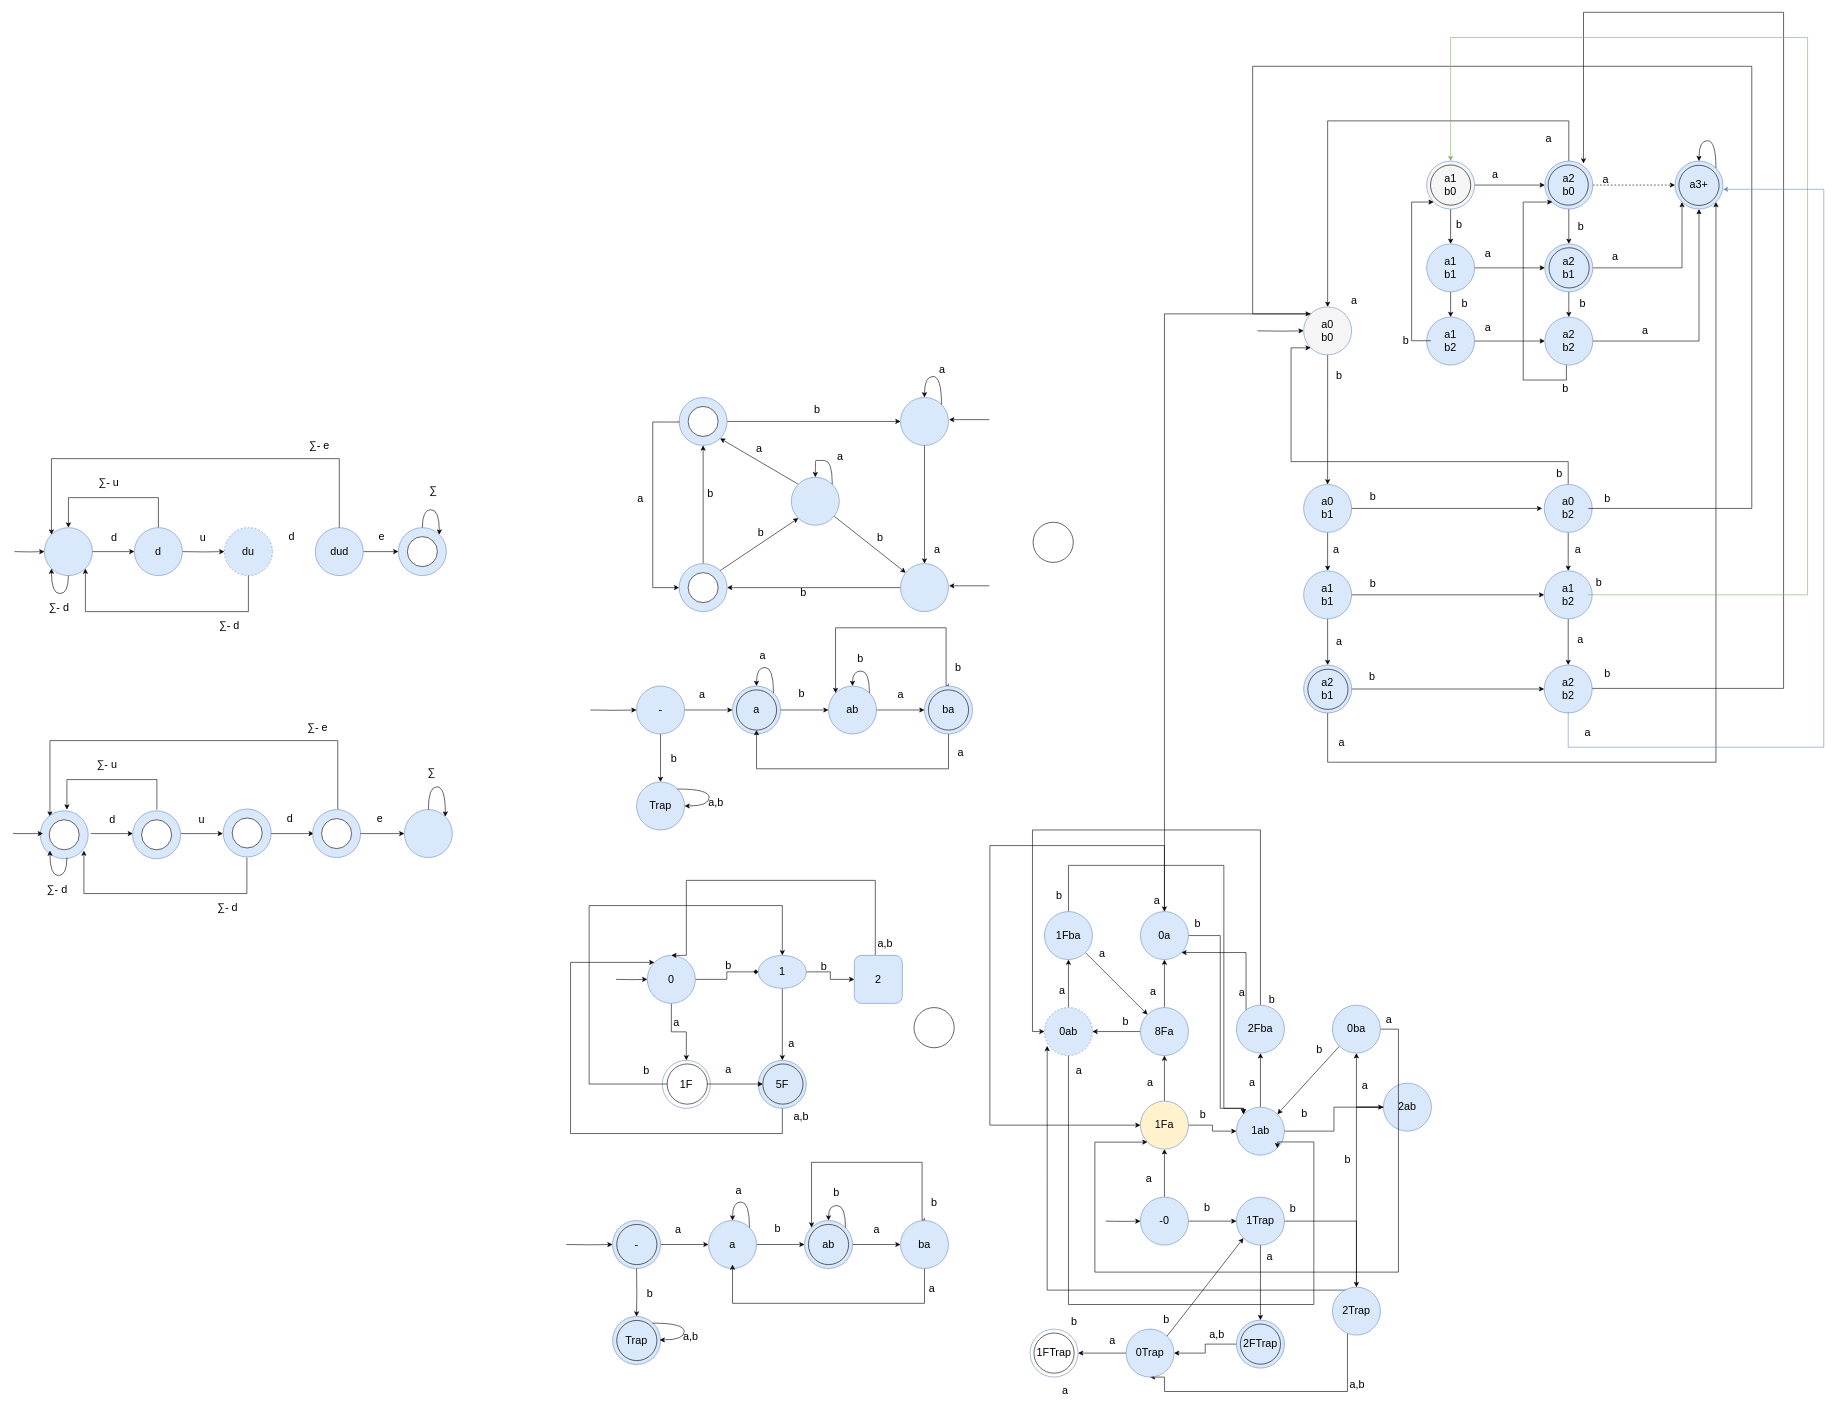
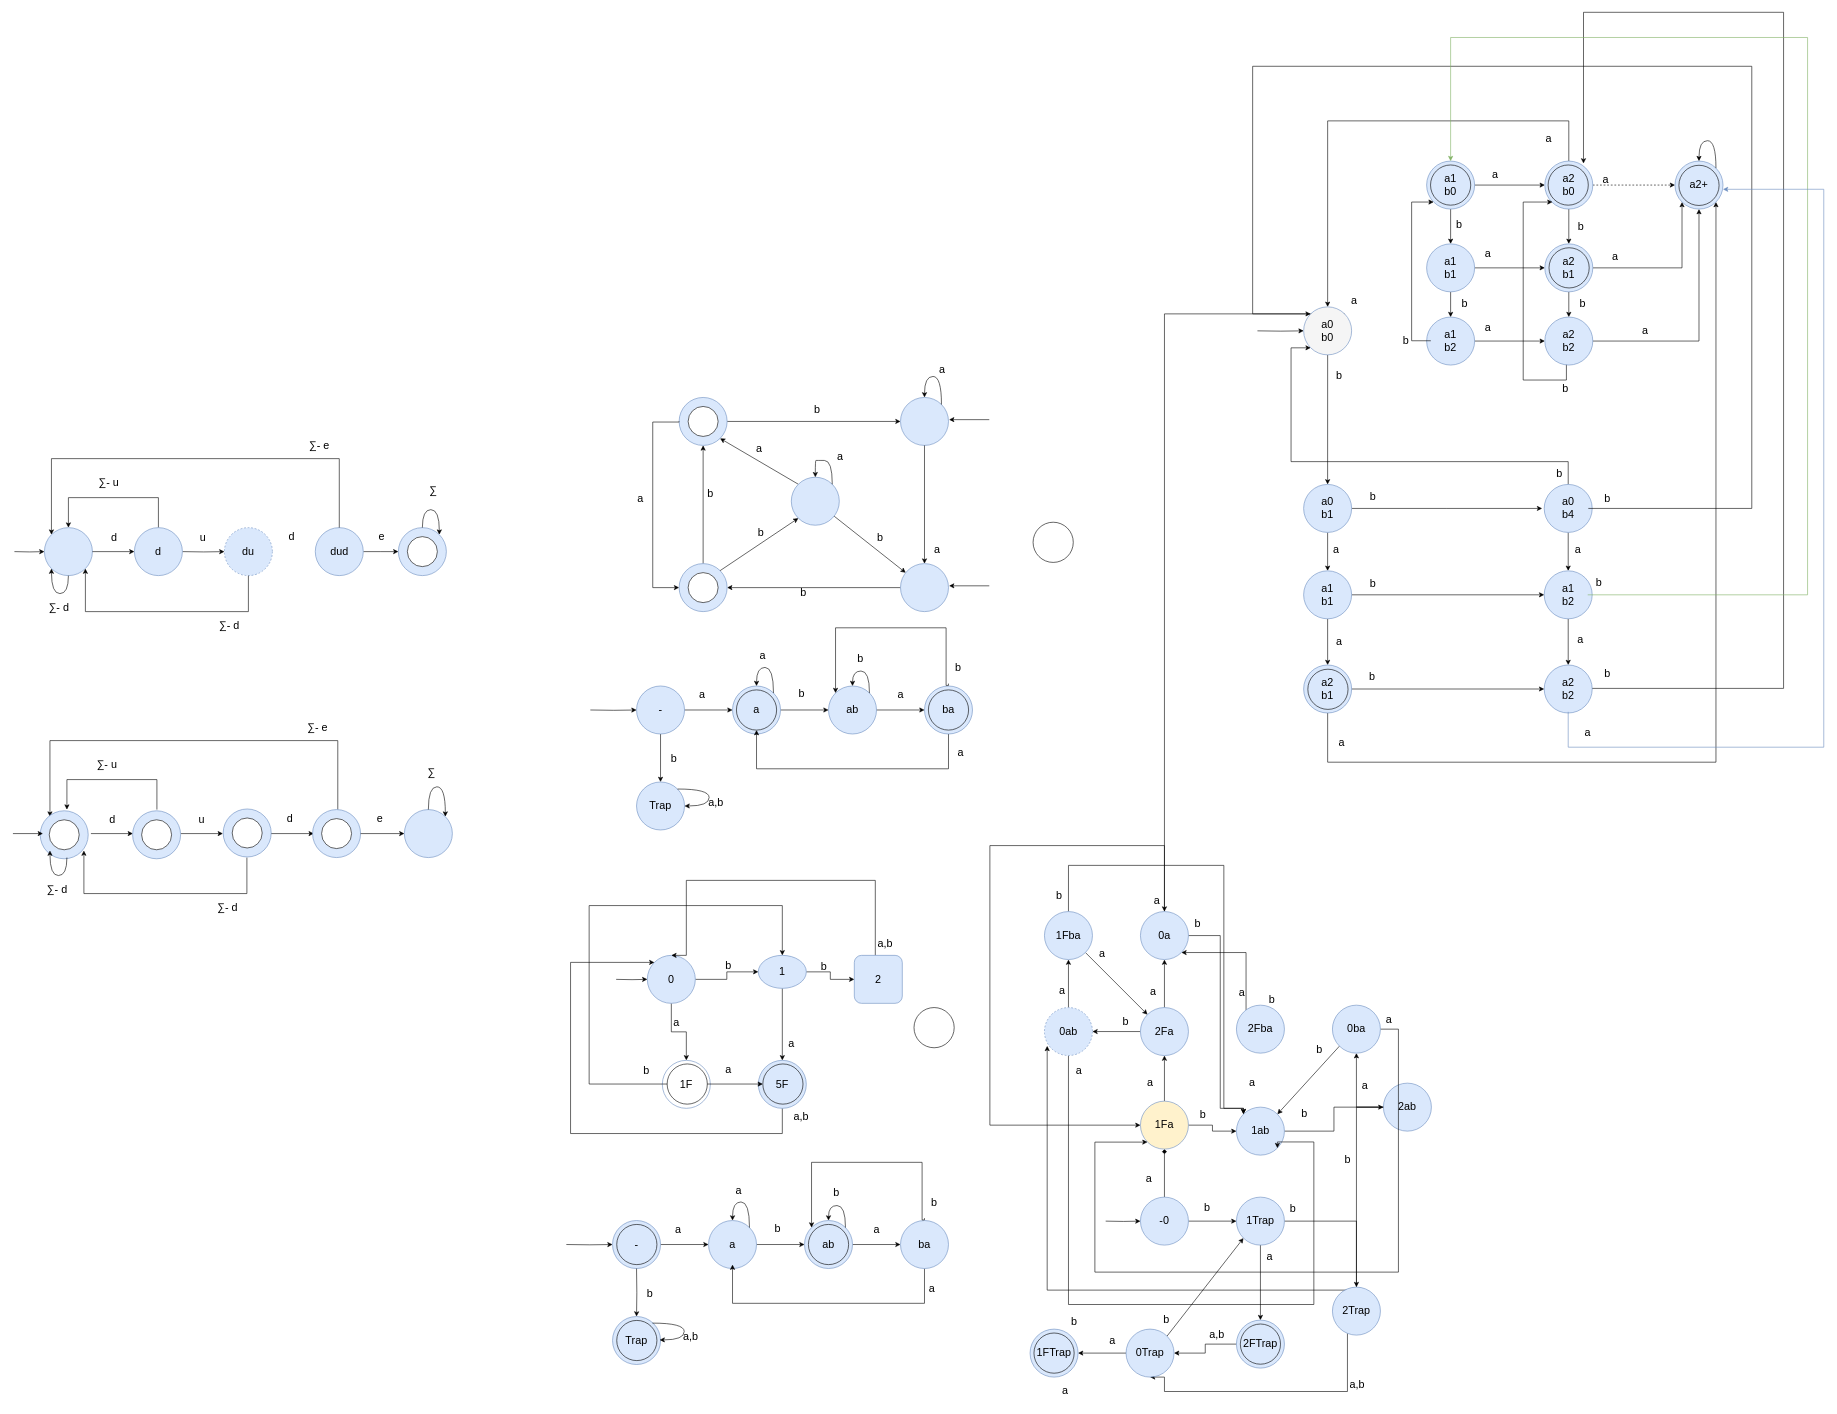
node "a1 b0": fillcolor #f5f5f5 -> #dae8fc
node "a3+": label "a3+" -> "a2+"
node "a0 b2": label "a0 b2" -> "a0 b4"
edge "2Fba" -> "0ab": removed
edge "0" -> "1": arrowhead diamond -> classic
node "8Fa": label "8Fa" -> "2Fa"
edge "1ab" -> "2Fba": removed
edge "-0" -> "1Fa": arrowhead classic -> diamond
node "1FTrap": fillcolor #ffffff -> #dae8fc
